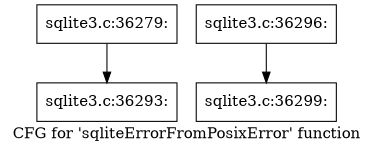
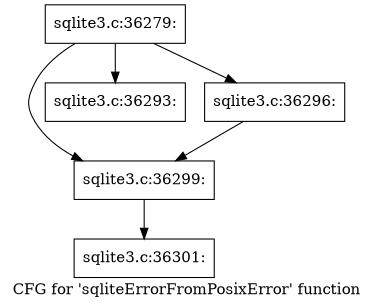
edge "sqlite3.c:36279:" -> "sqlite3.c:36296:": added
edge "sqlite3.c:36279:" -> "sqlite3.c:36299:": added
node "sqlite3.c:36301:": added
